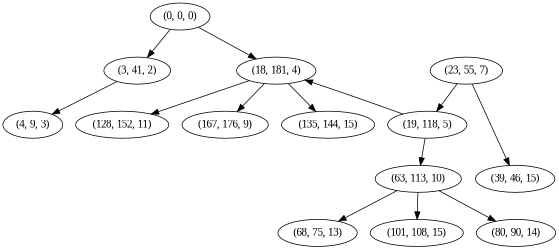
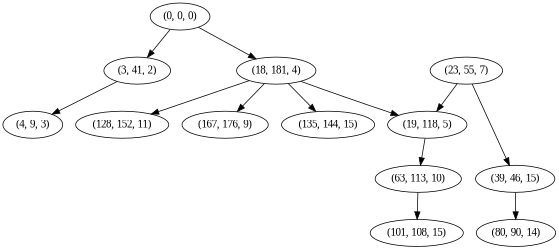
edge "(19, 118, 5)" -> "(18, 181, 4)": reversed
edge "(63, 113, 10)" -> "(80, 90, 14)": now "(39, 46, 15)" -> "(80, 90, 14)"
node "(68, 75, 13)": removed
